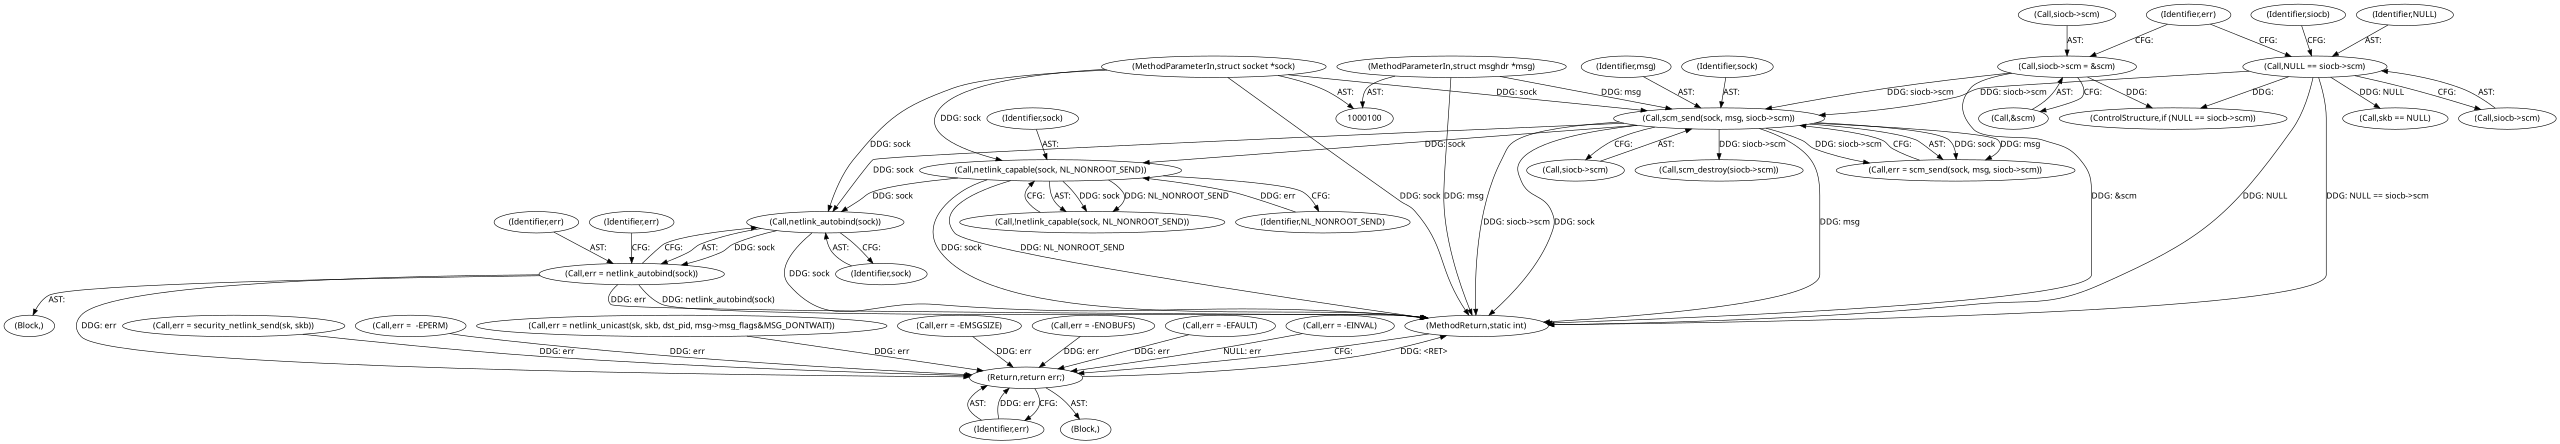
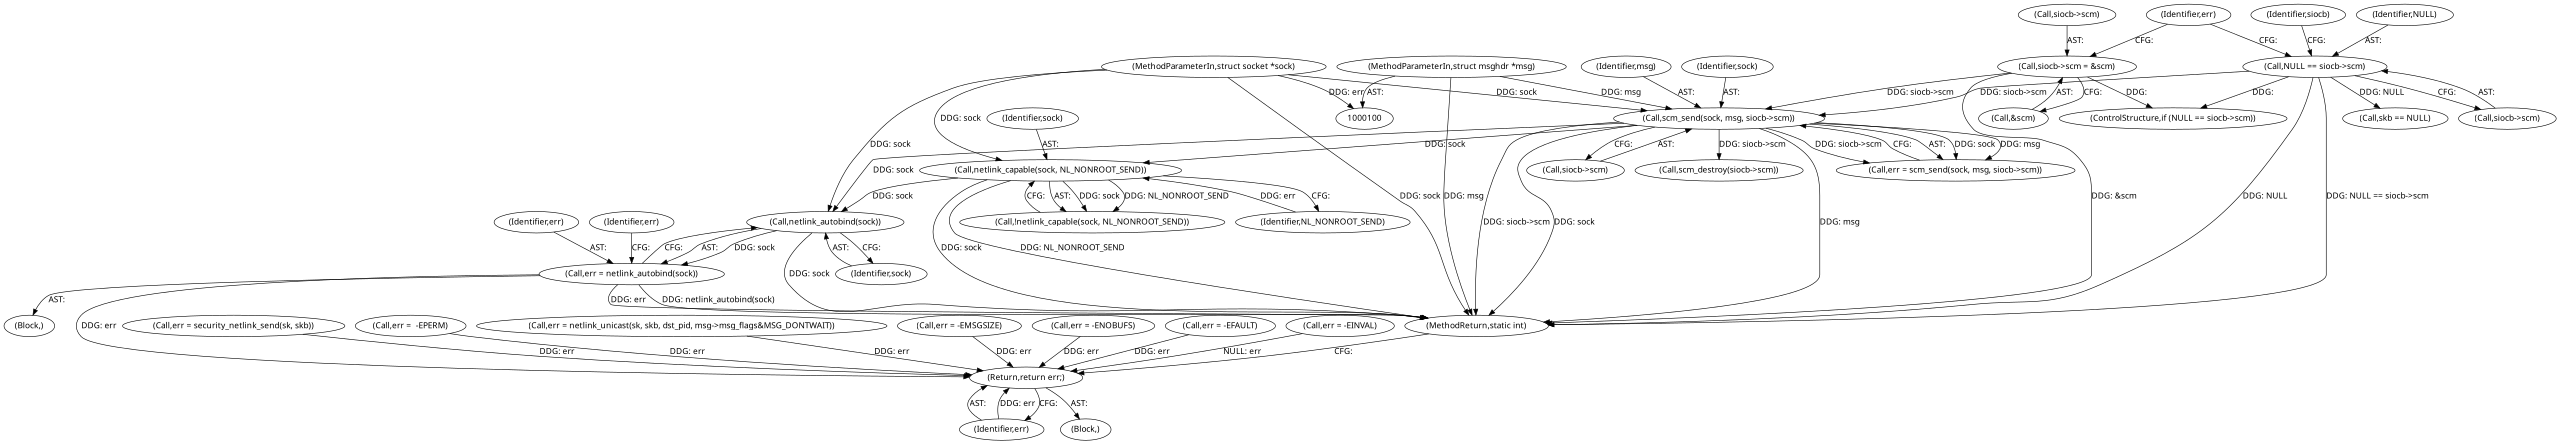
edge "(MethodParameterIn,struct socket *sock)" -> "1000100": label "AST: " -> "DDG: err"
edge "(Return,return err;)" -> "(MethodReturn,static int)": removed, label "DDG: <RET>"
